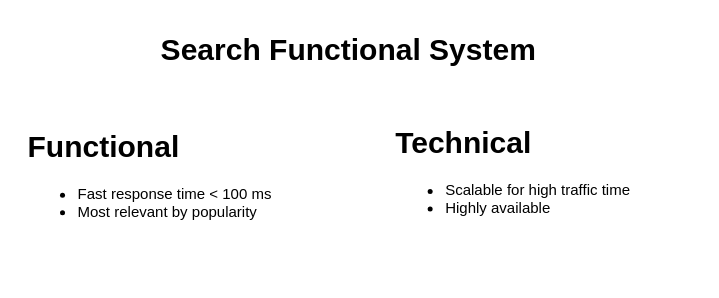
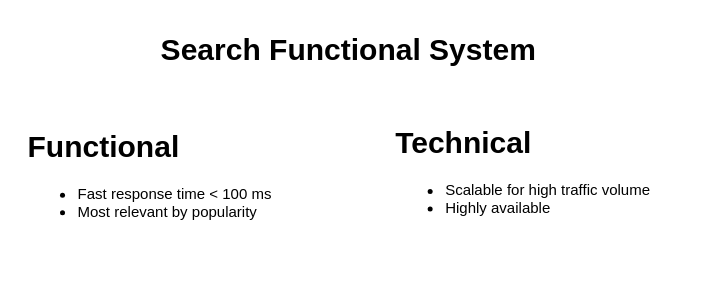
node "Technical Scalable for high traffic time Highly available": label "Technical Scalable for high traffic time Highly available" -> "Technical Scalable for high traffic volume Highly available"
